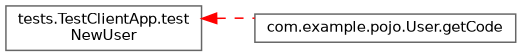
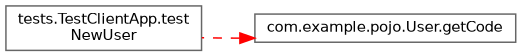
edge "com.example.pojo.User.getCode" -> "tests.TestClientApp.test NewUser": reversed
